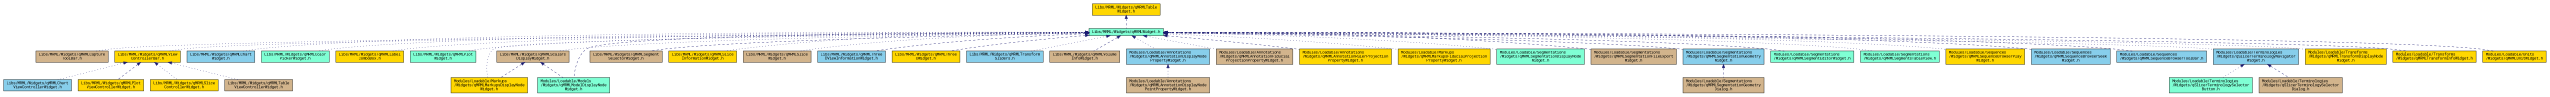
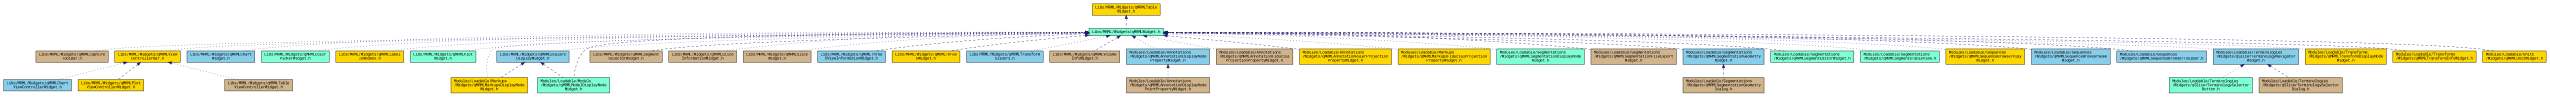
node "Libs/MRML/Widgets/qMRMLScalars DisplayWidget.h": fillcolor tan -> skyblue
node "Libs/MRML/Widgets/qMRMLSlice InformationWidget.h": fillcolor gold -> tan
node "Libs/MRML/Widgets/qMRMLSlice ControllerWidget.h": removed
